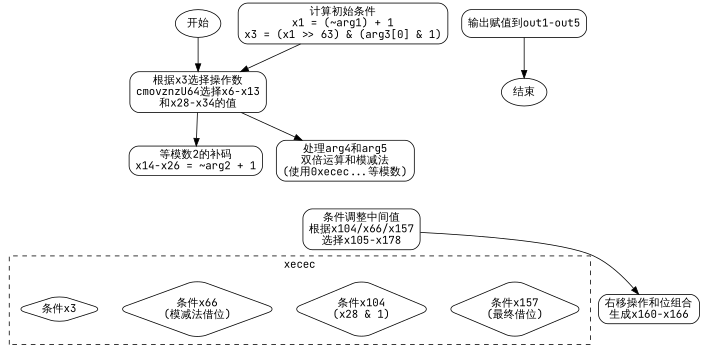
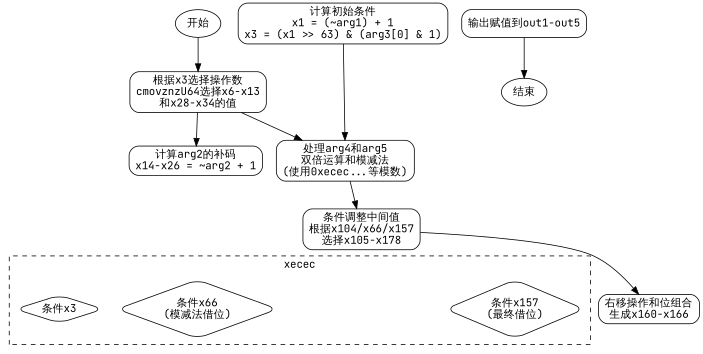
edge "计算初始条件 x1 = (~arg1) + 1 x3 = (x1 >> 63) & (arg3[0] & 1)" -> "根据x3选择操作数 cmovznzU64选择x6-x13 和x28-x34的值": now "计算初始条件 x1 = (~arg1) + 1 x3 = (x1 >> 63) & (arg3[0] & 1)" -> "处理arg4和arg5 双倍运算和模减法 (使用0xecec...等模数)"
node "等模数2的补码 x14-x26 = ~arg2 + 1": label "等模数2的补码 x14-x26 = ~arg2 + 1" -> "计算arg2的补码 x14-x26 = ~arg2 + 1"
edge "处理arg4和arg5 双倍运算和模减法 (使用0xecec...等模数)" -> "条件调整中间值 根据x104/x66/x157 选择x105-x178": added
node "条件x104 (x28 & 1)": removed
